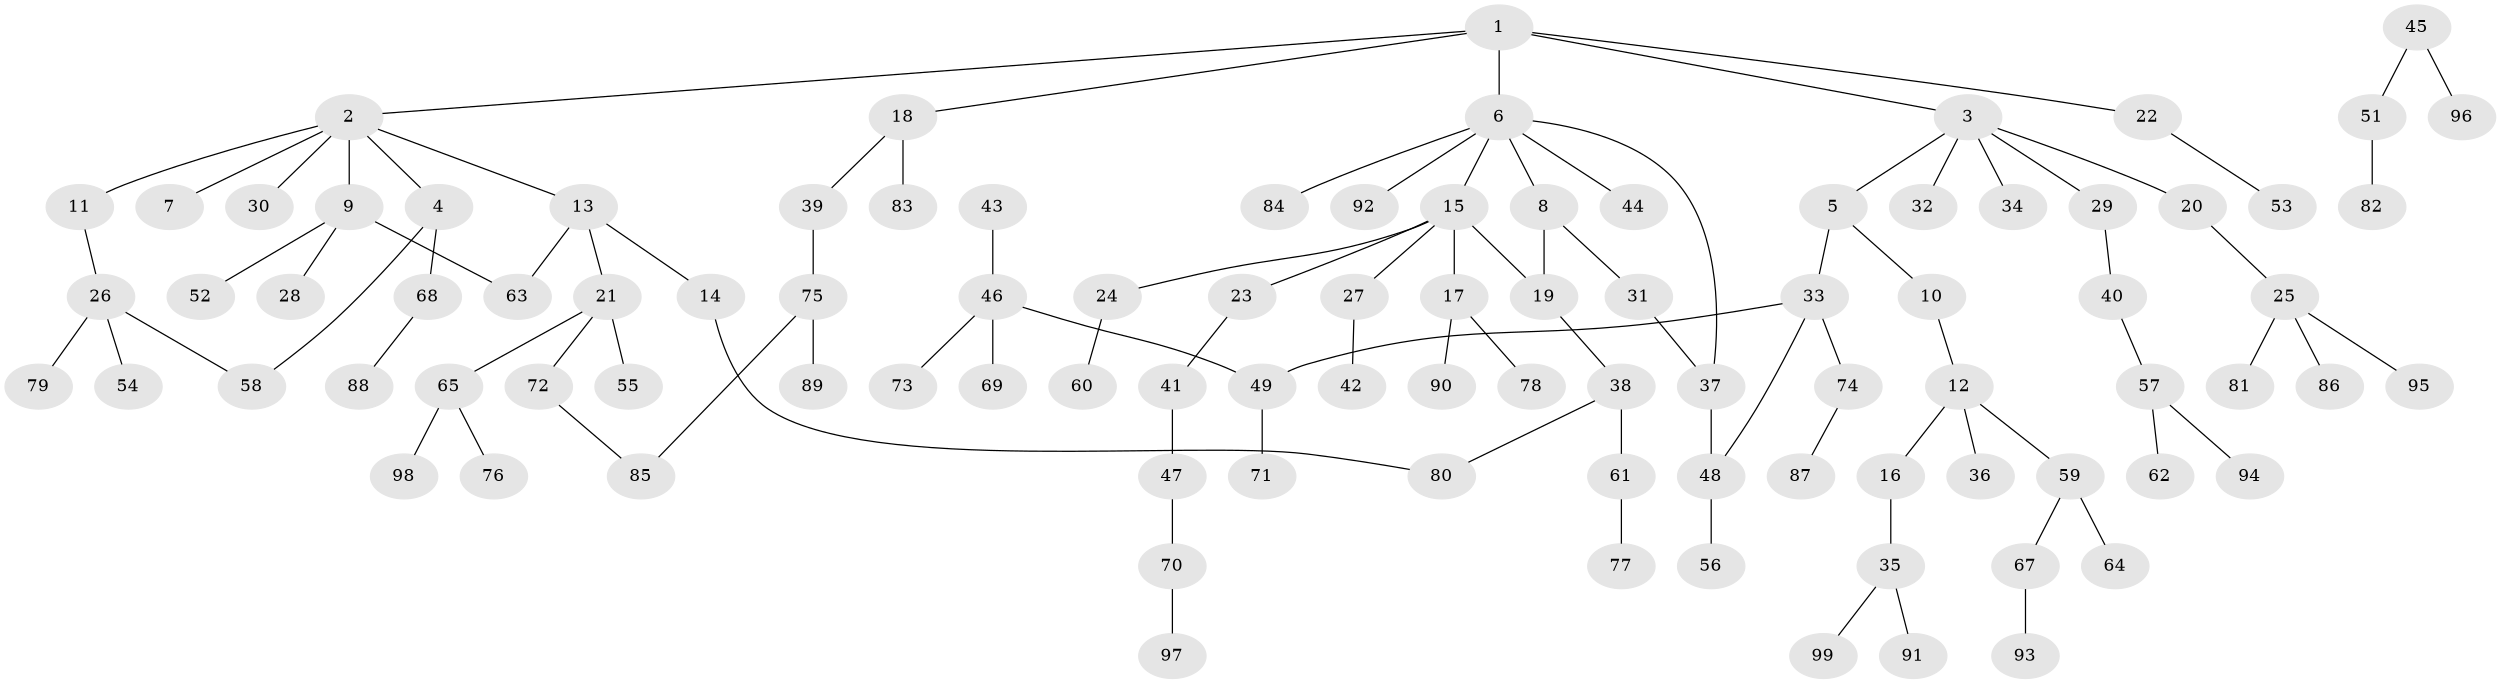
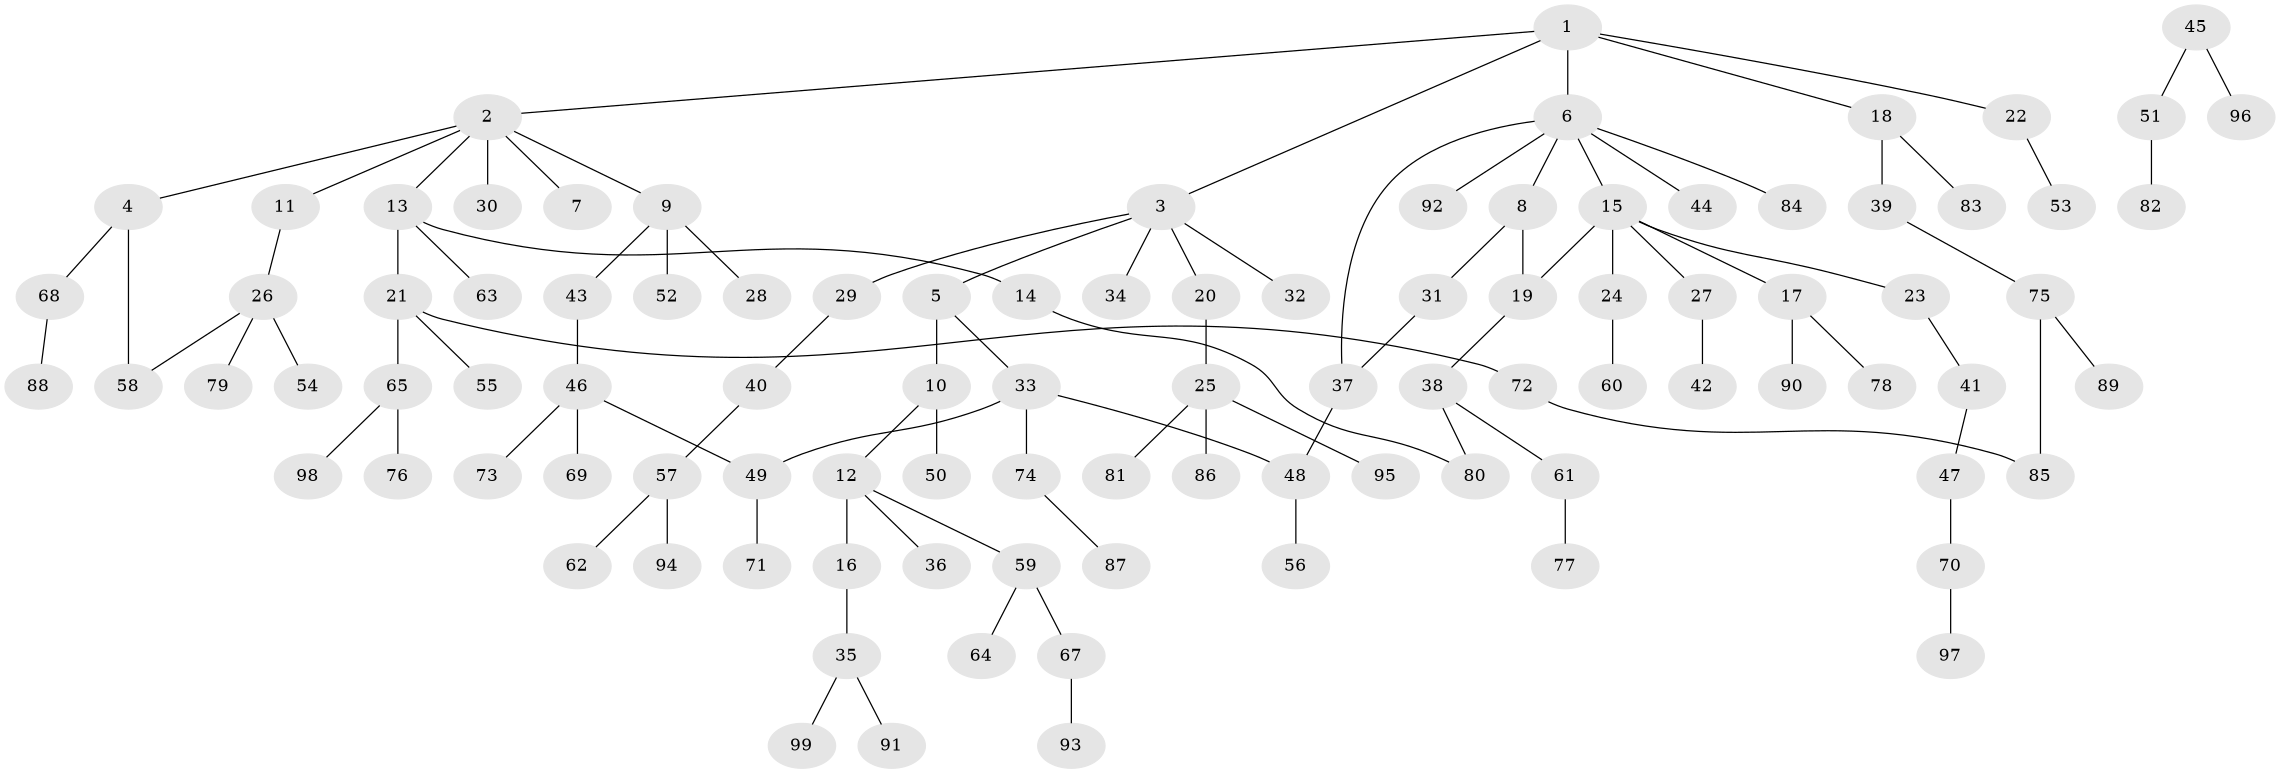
edge "9" -- "63": now "9" -- "43"
node "50": added
